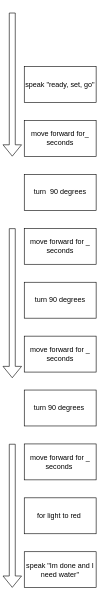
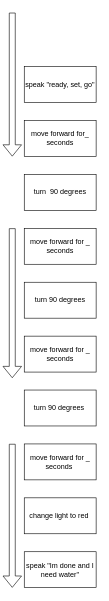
node "for light to red": label "for light to red" -> "change light to red"
